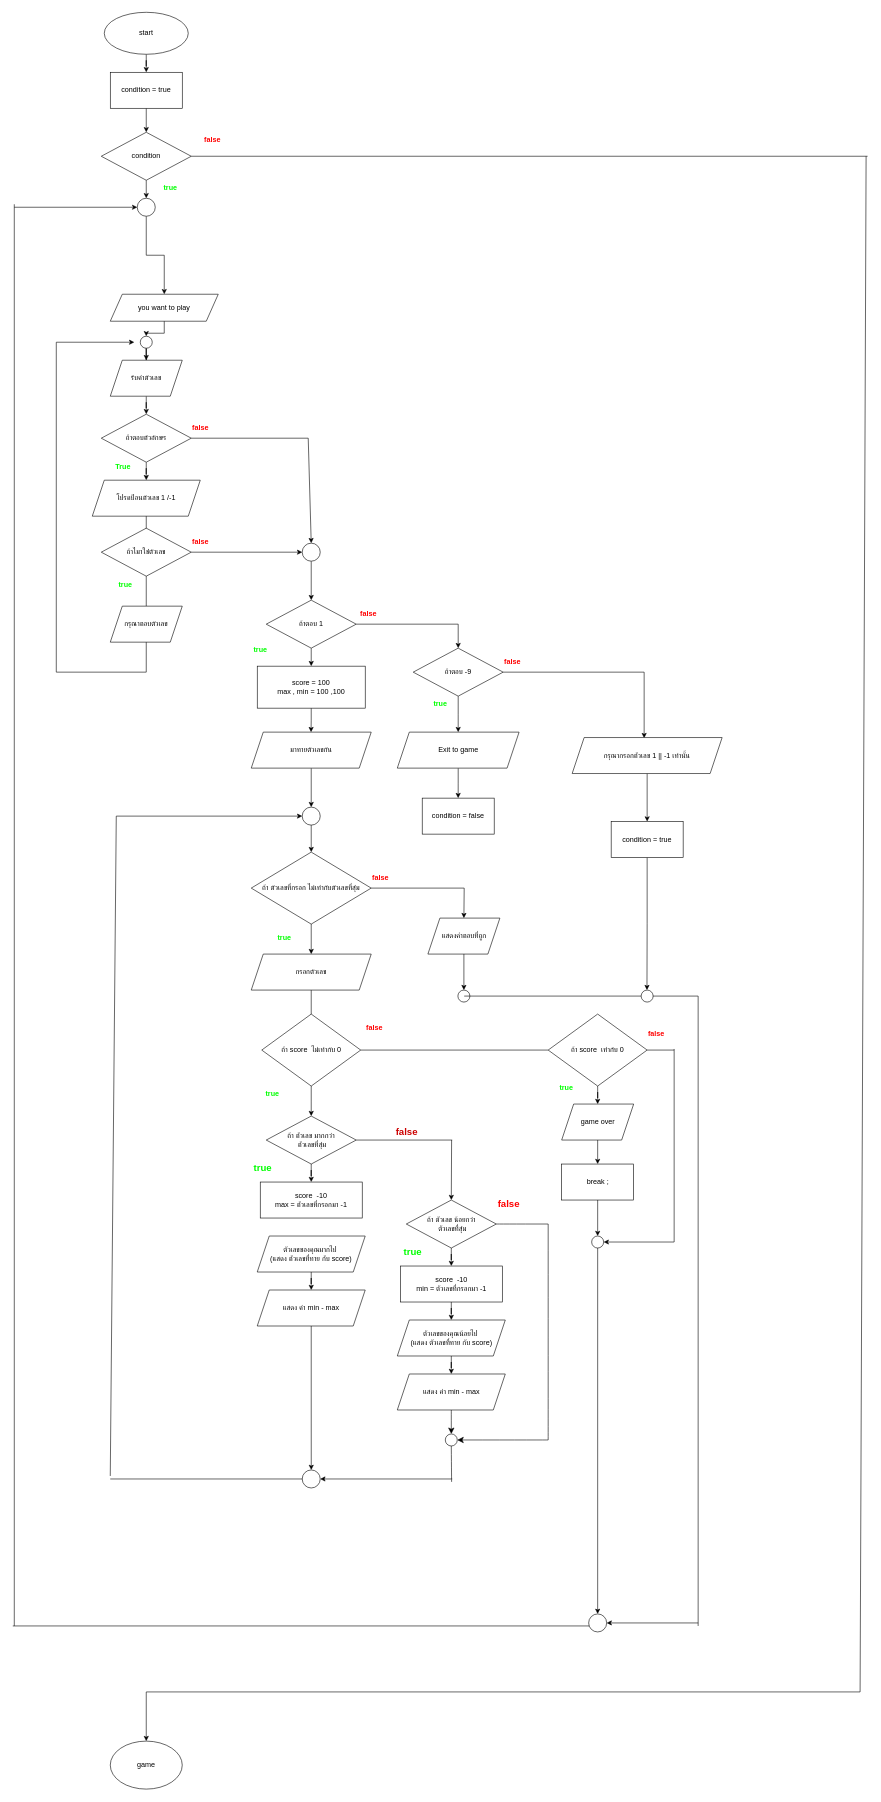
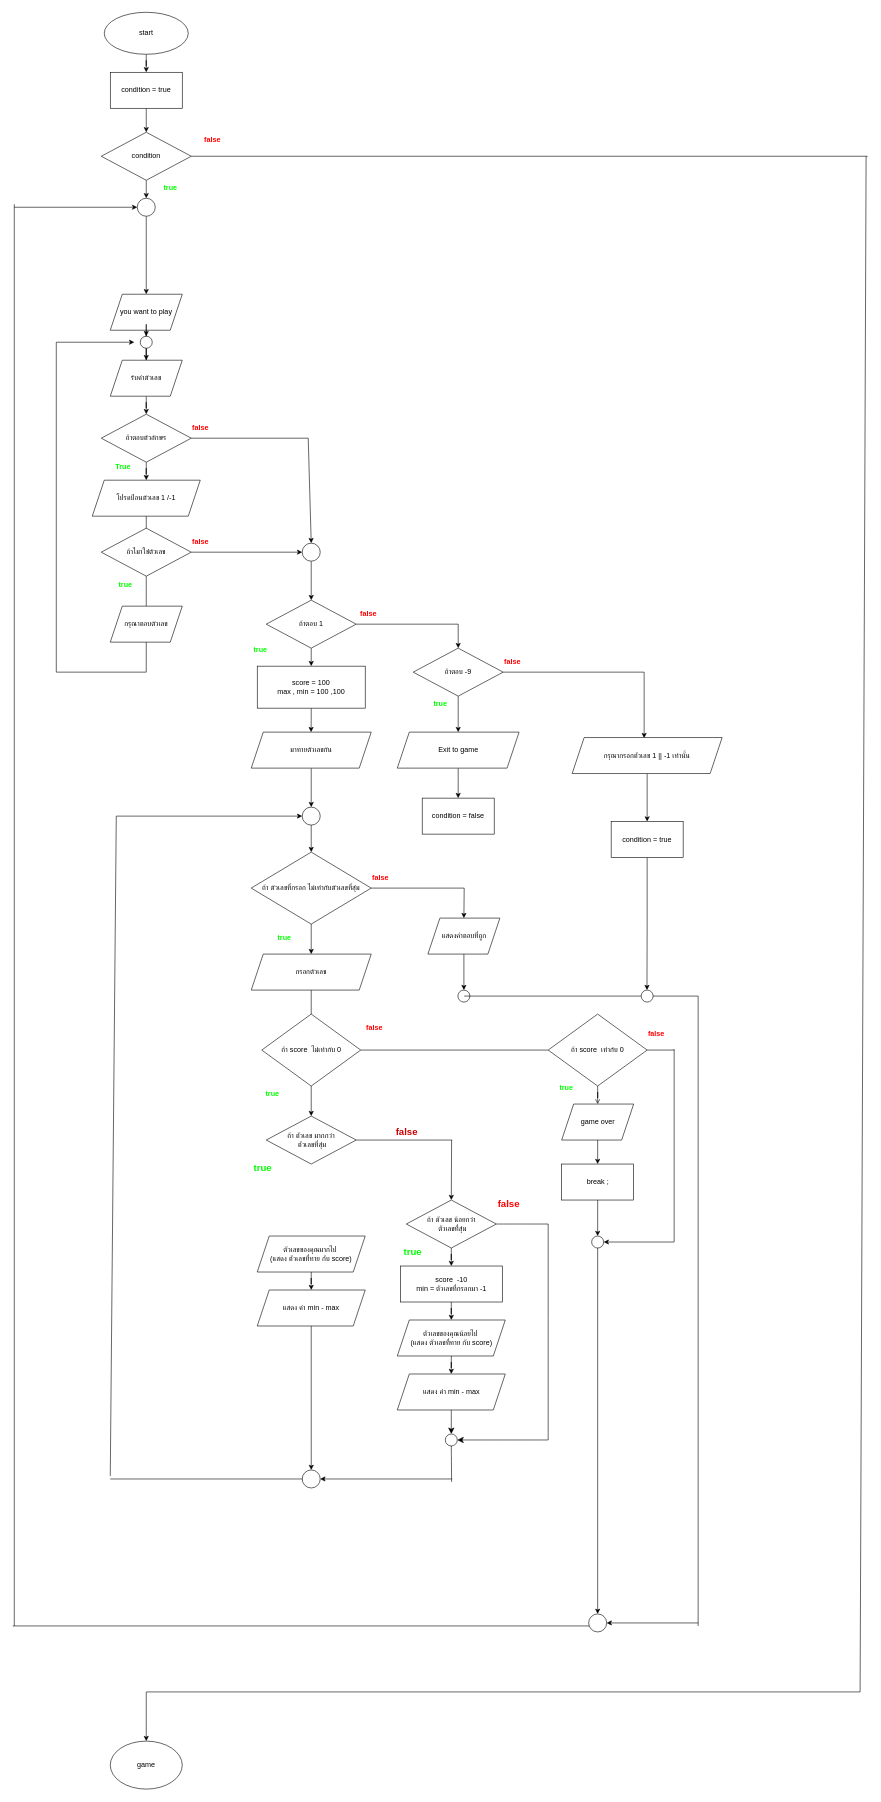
node "you want to play": size 108x27 -> 72x36
edge "ถ้า score เท่ากับ 0" -> "game over": arrowhead classic -> open
edge "ถ้า ตัวเลข มากกว่า ตัวเลขที่สุ่ม" -> "score -10 max = ตัวเลขที่กรอกมา -1": removed
node "score -10 max = ตัวเลขที่กรอกมา -1": removed
